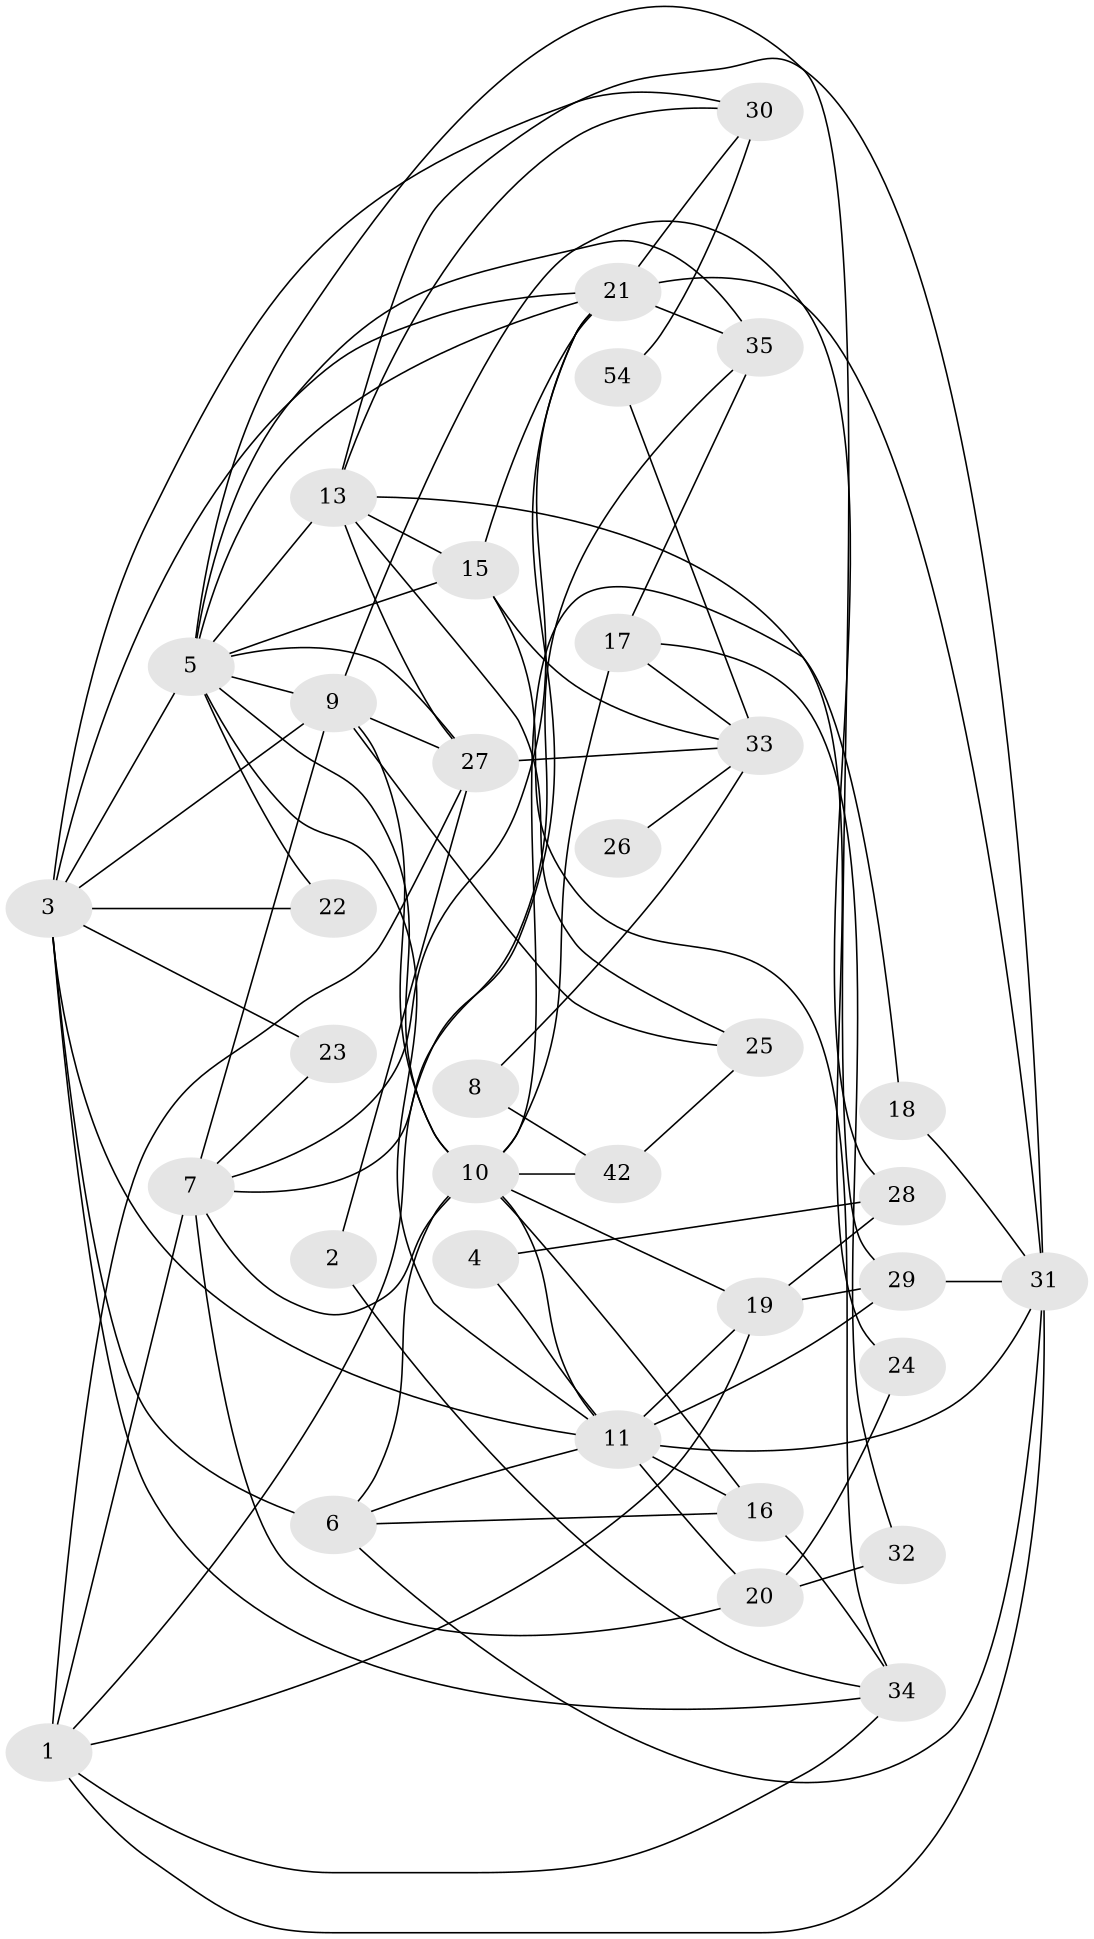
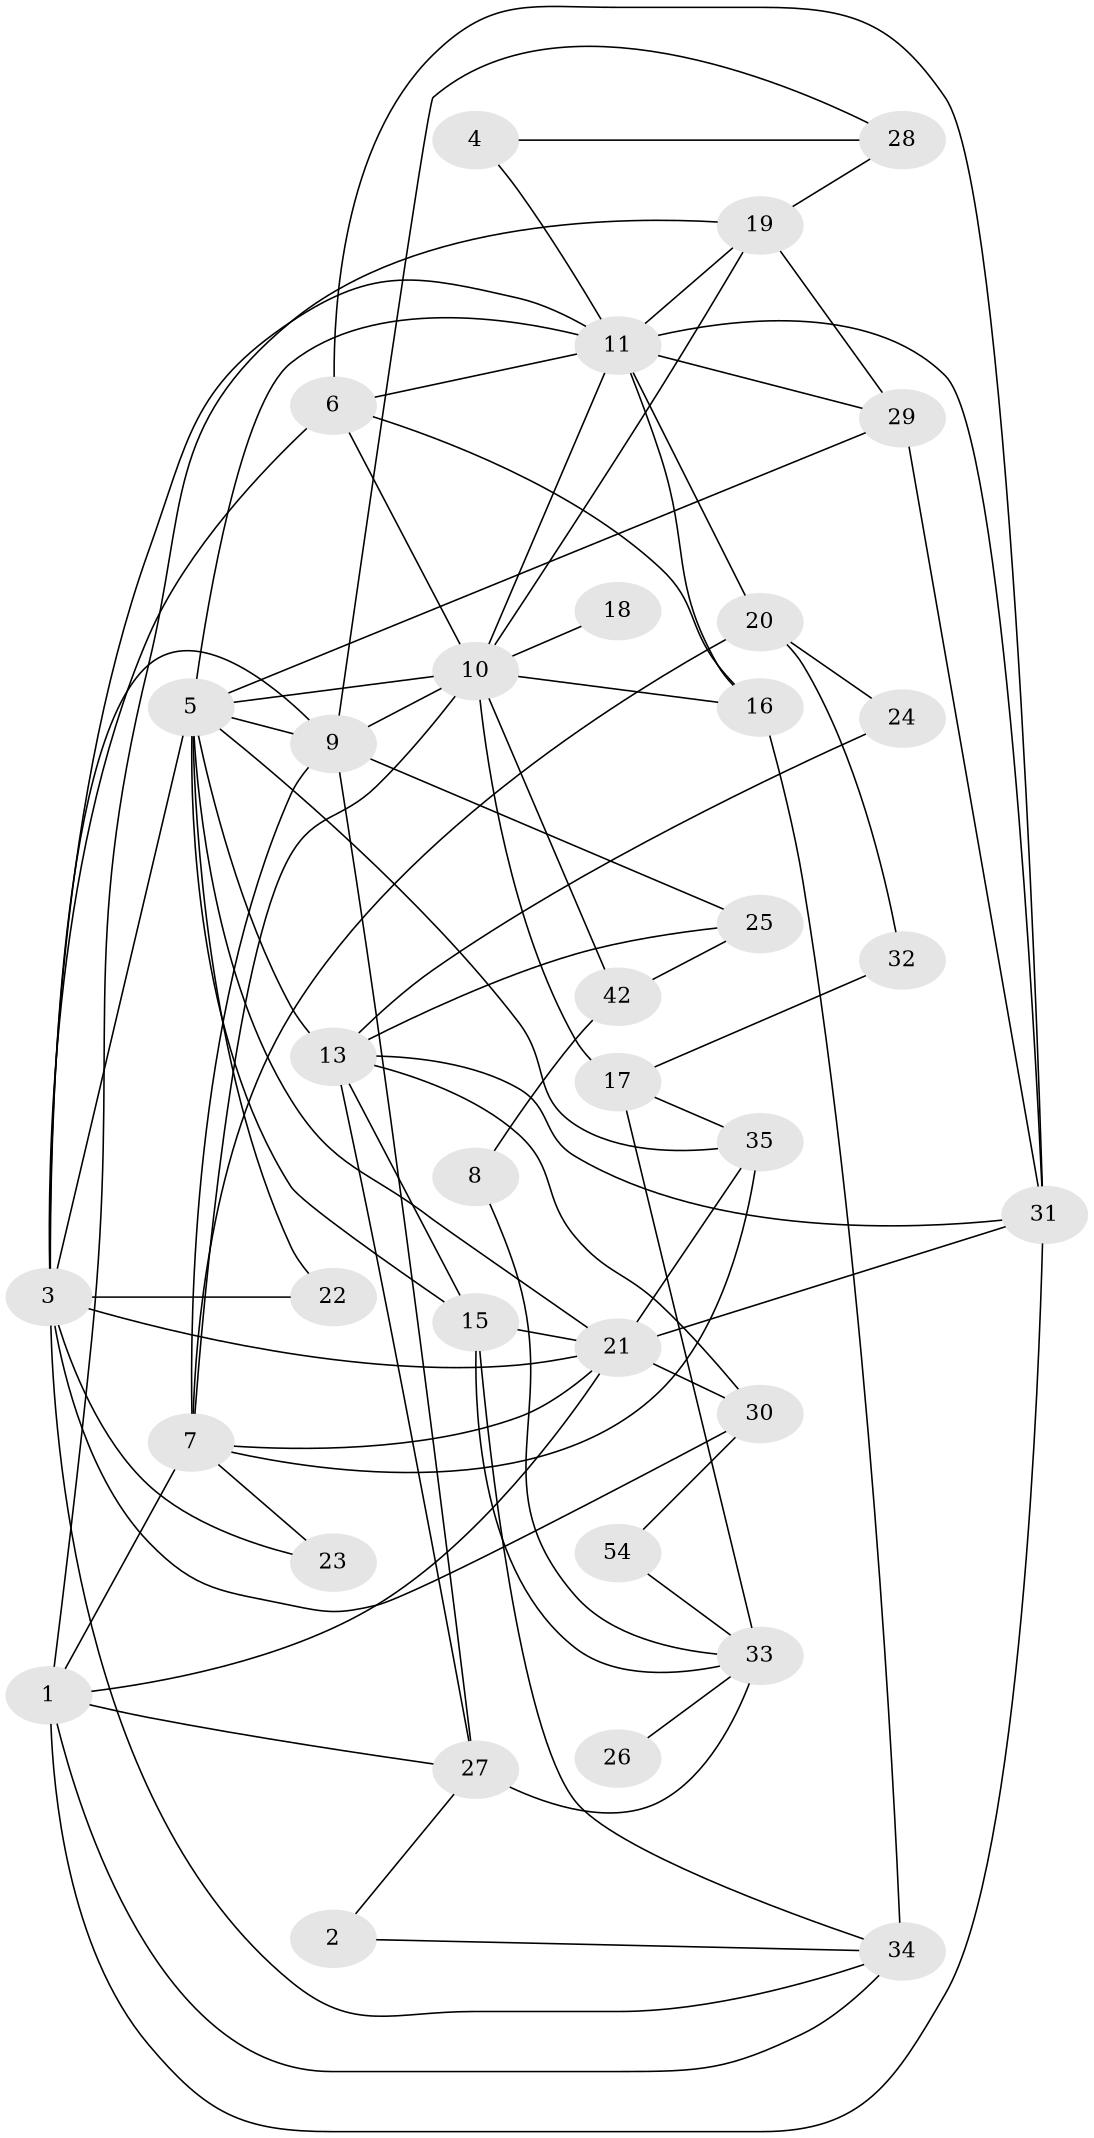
edge "5" -- "27": removed
edge "18" -- "31": removed
